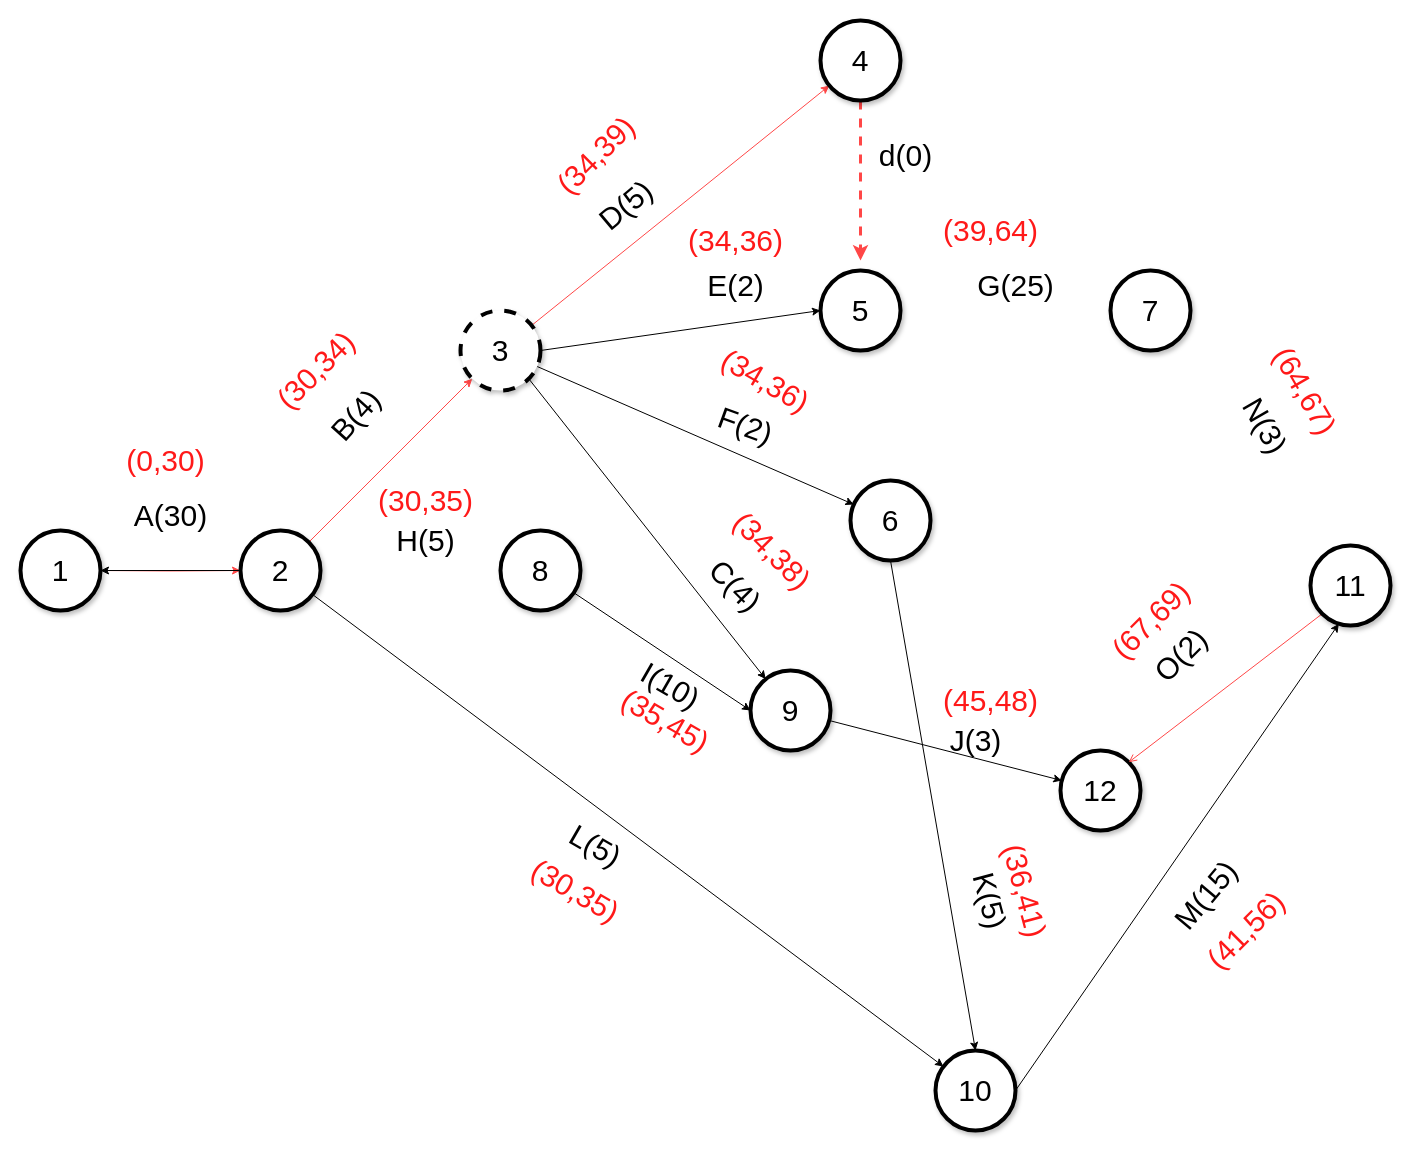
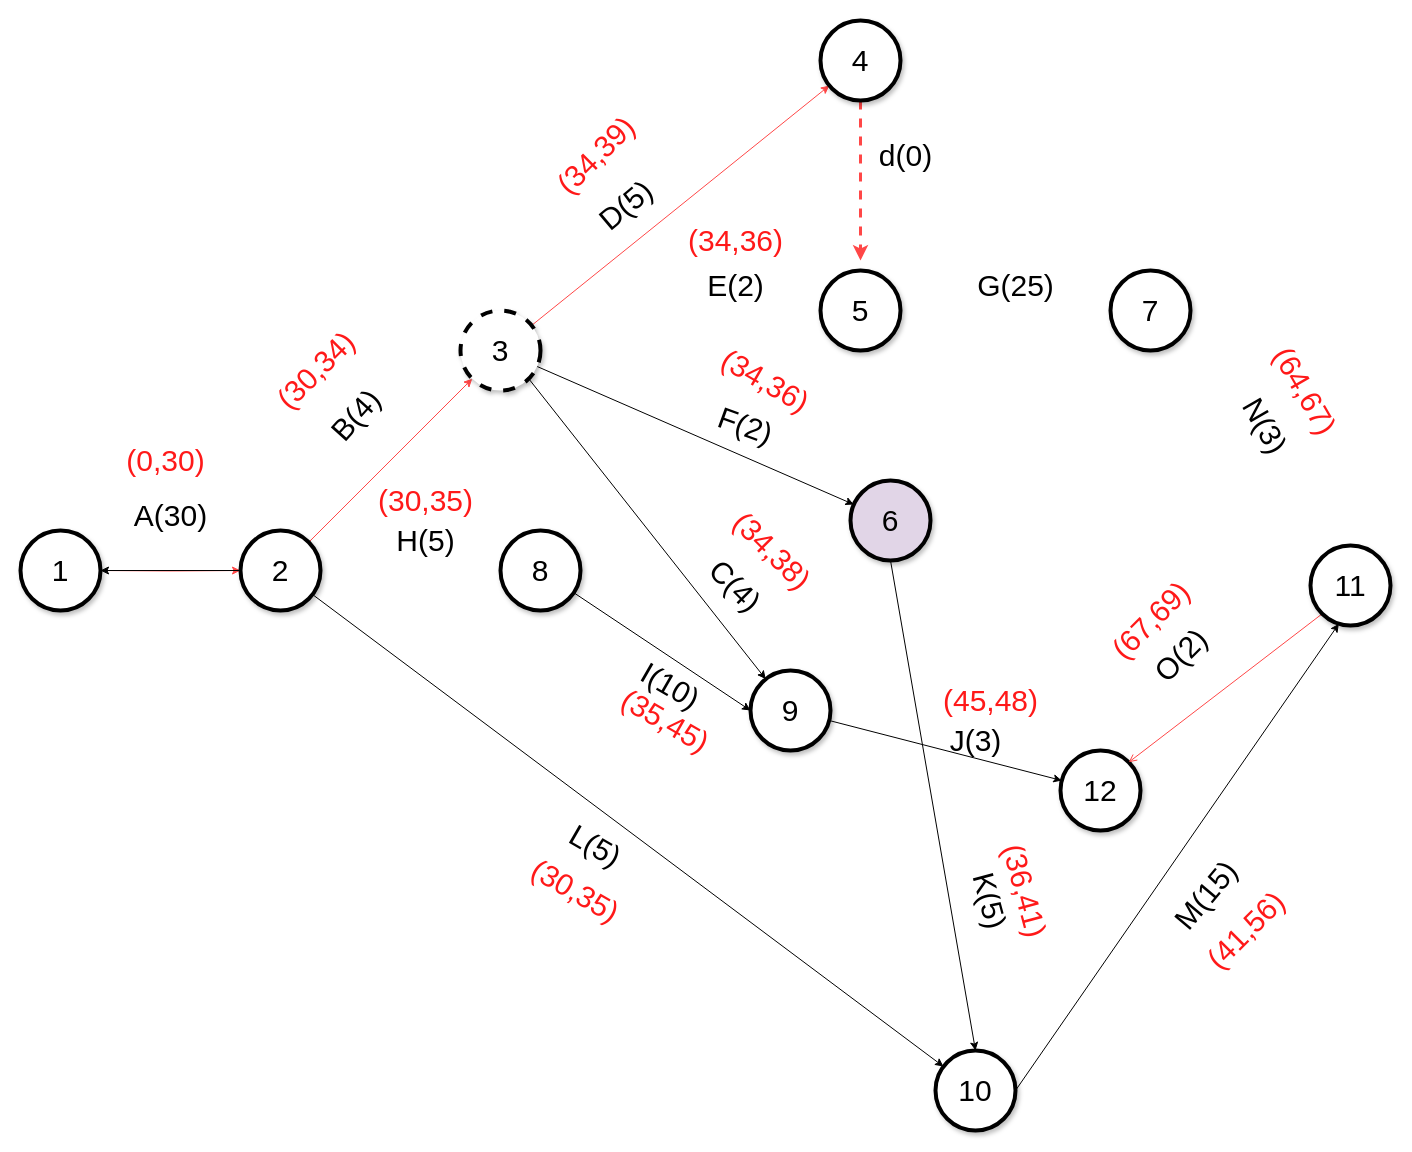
node "(39,64)": removed
edge "3" -> "5": removed
node "6": fillcolor #ffffff -> #e1d5e7
